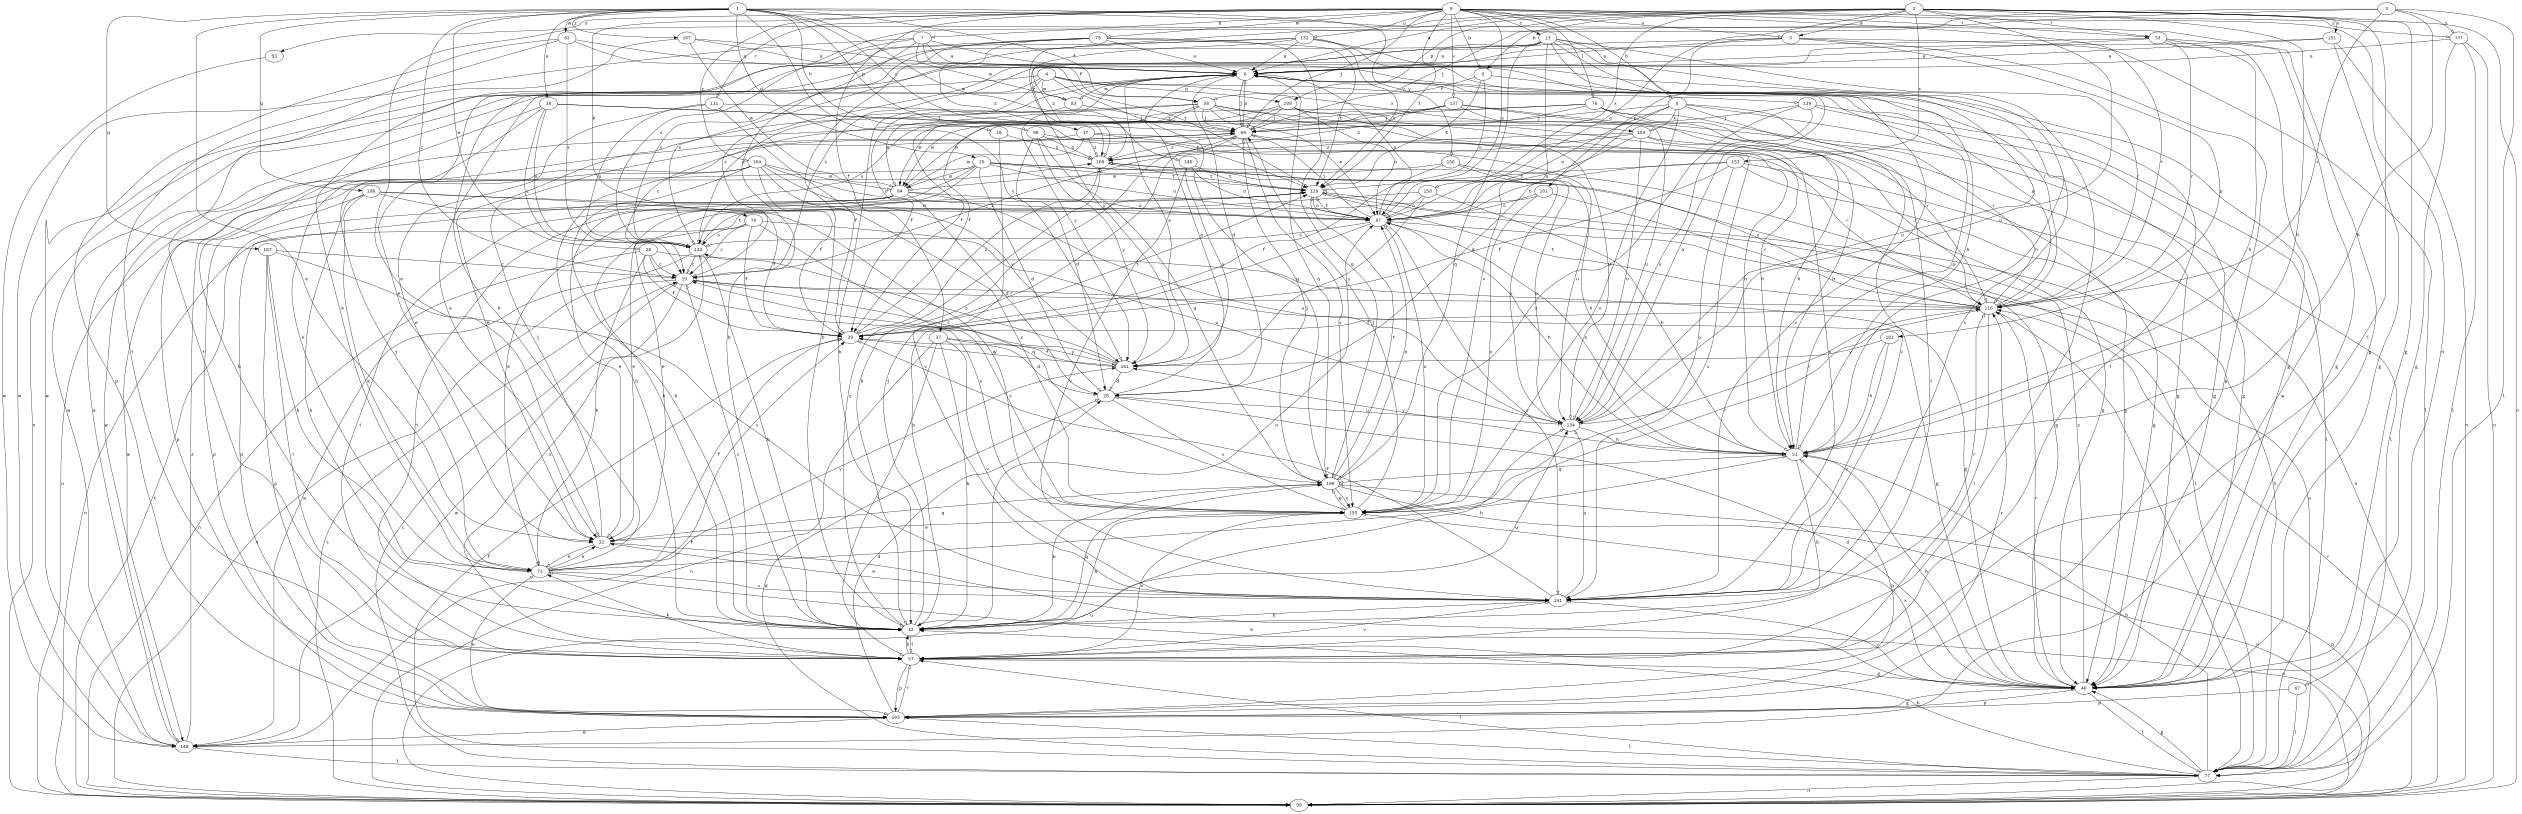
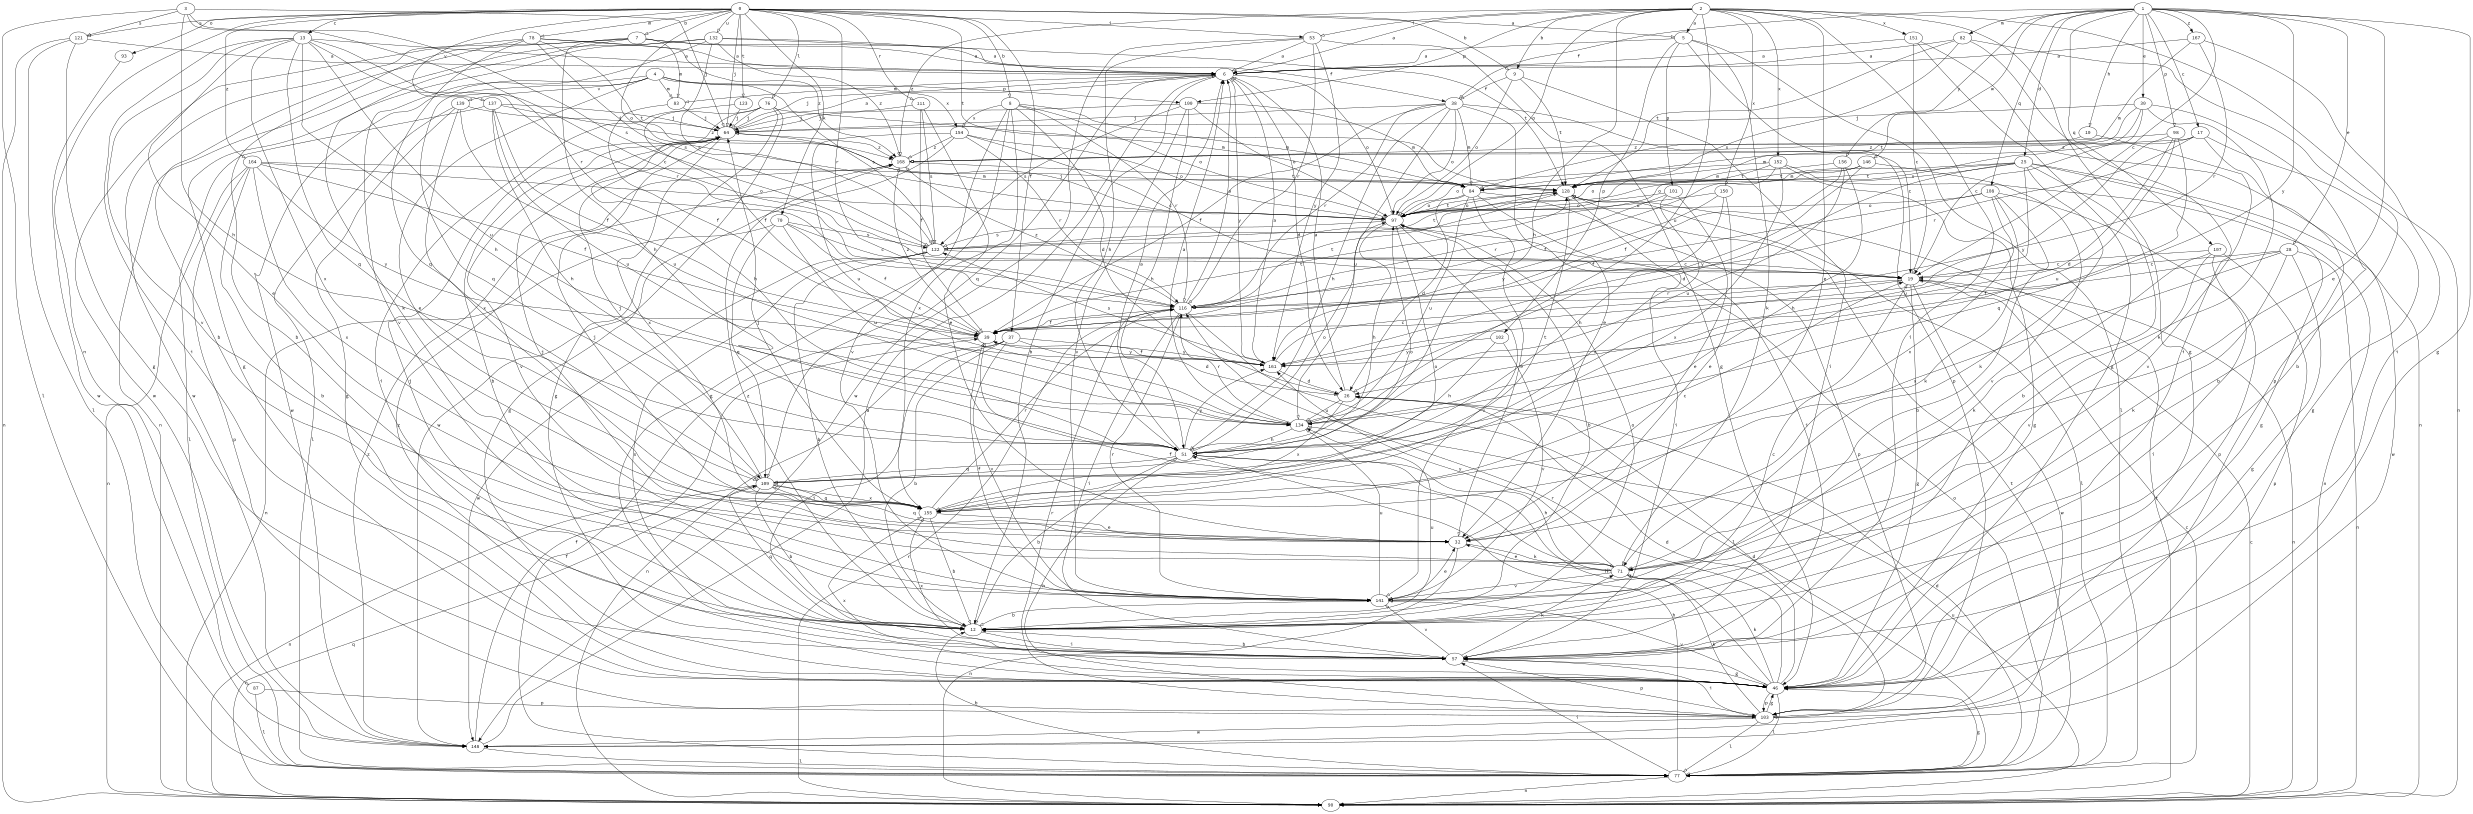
node "123": added
